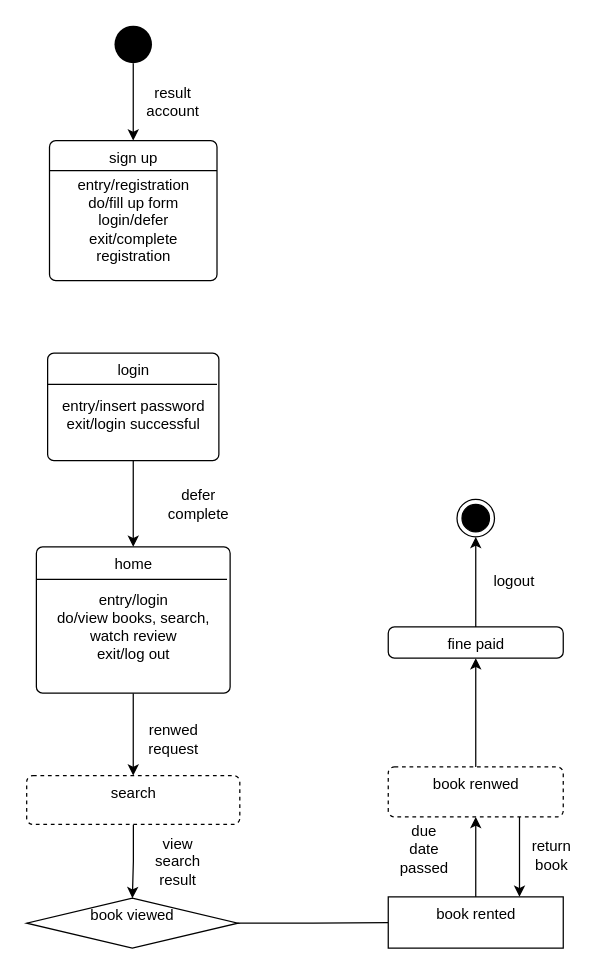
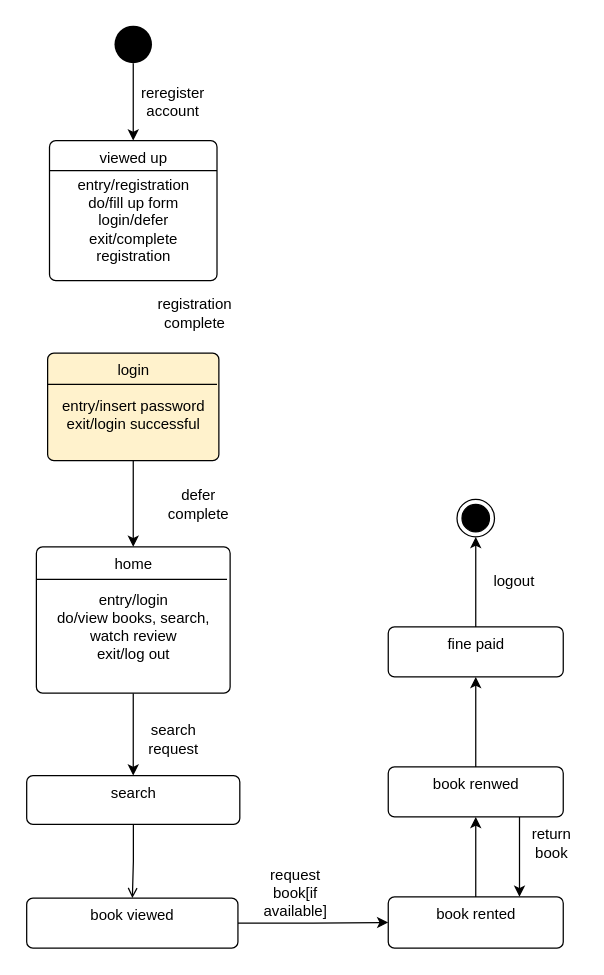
node "result account": label "result account" -> "reregister account"
node "sign up": label "sign up" -> "viewed up"
node "registration complete": added
node "login entry/insert password exit/login successful": fillcolor #ffffff -> #fff2cc
node "fine paid": size 175x31 -> 175x50
node "renwed request": label "renwed request" -> "search request"
node "book renwed": style dashed -> solid
node "search": style dashed -> solid
node "due date passed": removed
node "return book": moved (552, 856) -> (552, 843)
node "view search result": removed
edge "search" -> "book viewed": arrowhead classic -> open
node "request book[if available]": added
node "book viewed": shape diamond -> rounded rectangle
edge "book rented" -- "book viewed": arrowhead none -> classic
node "book rented": shape rectangle -> rounded rectangle
